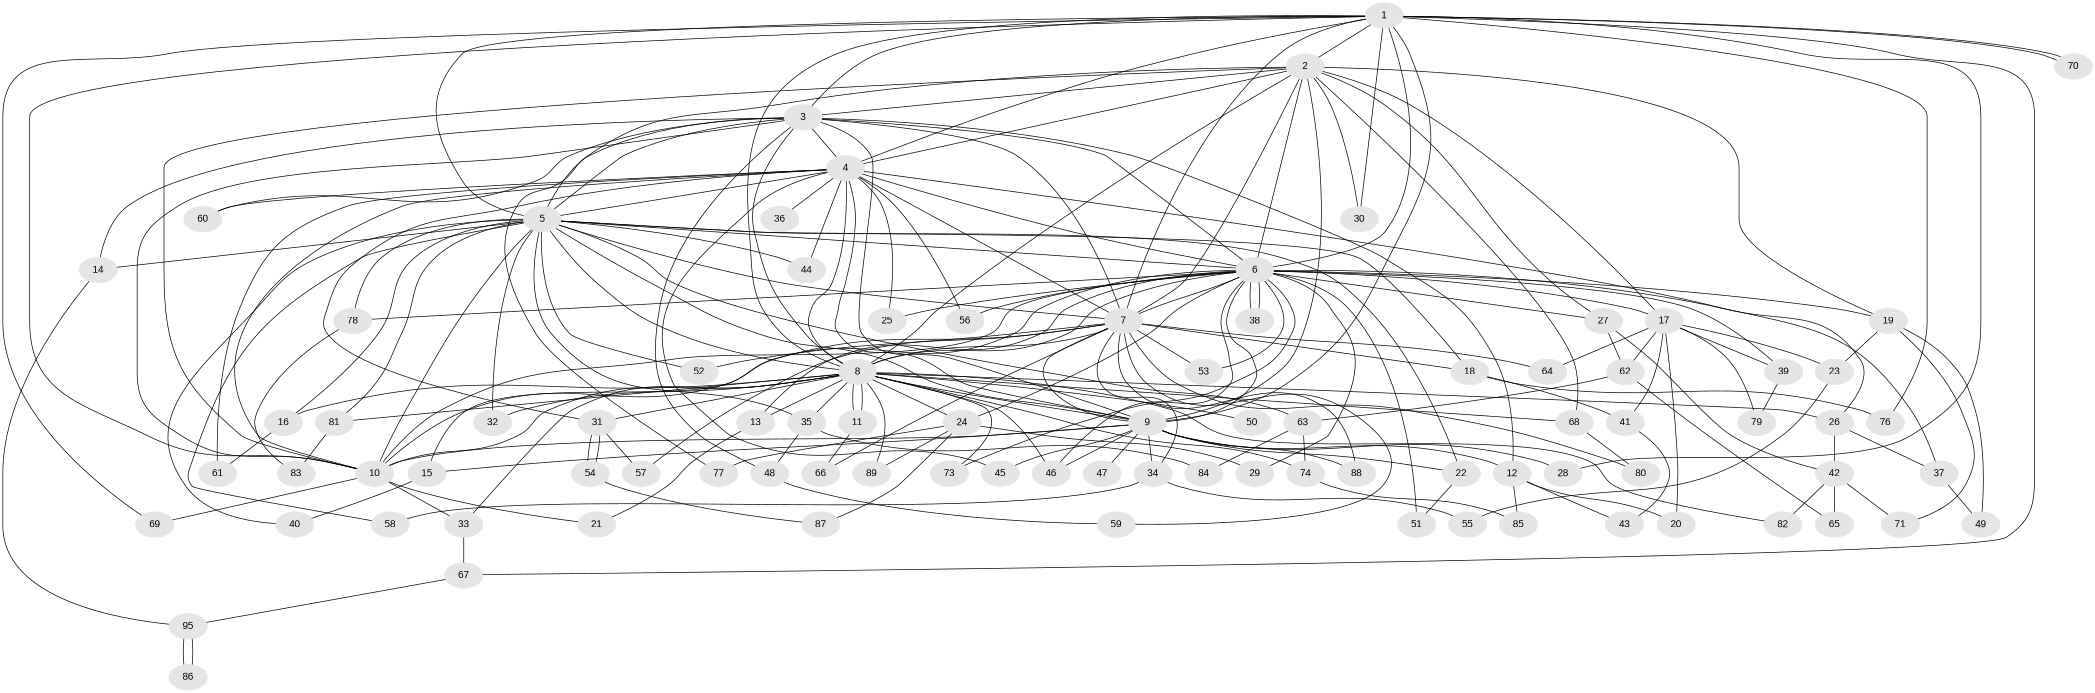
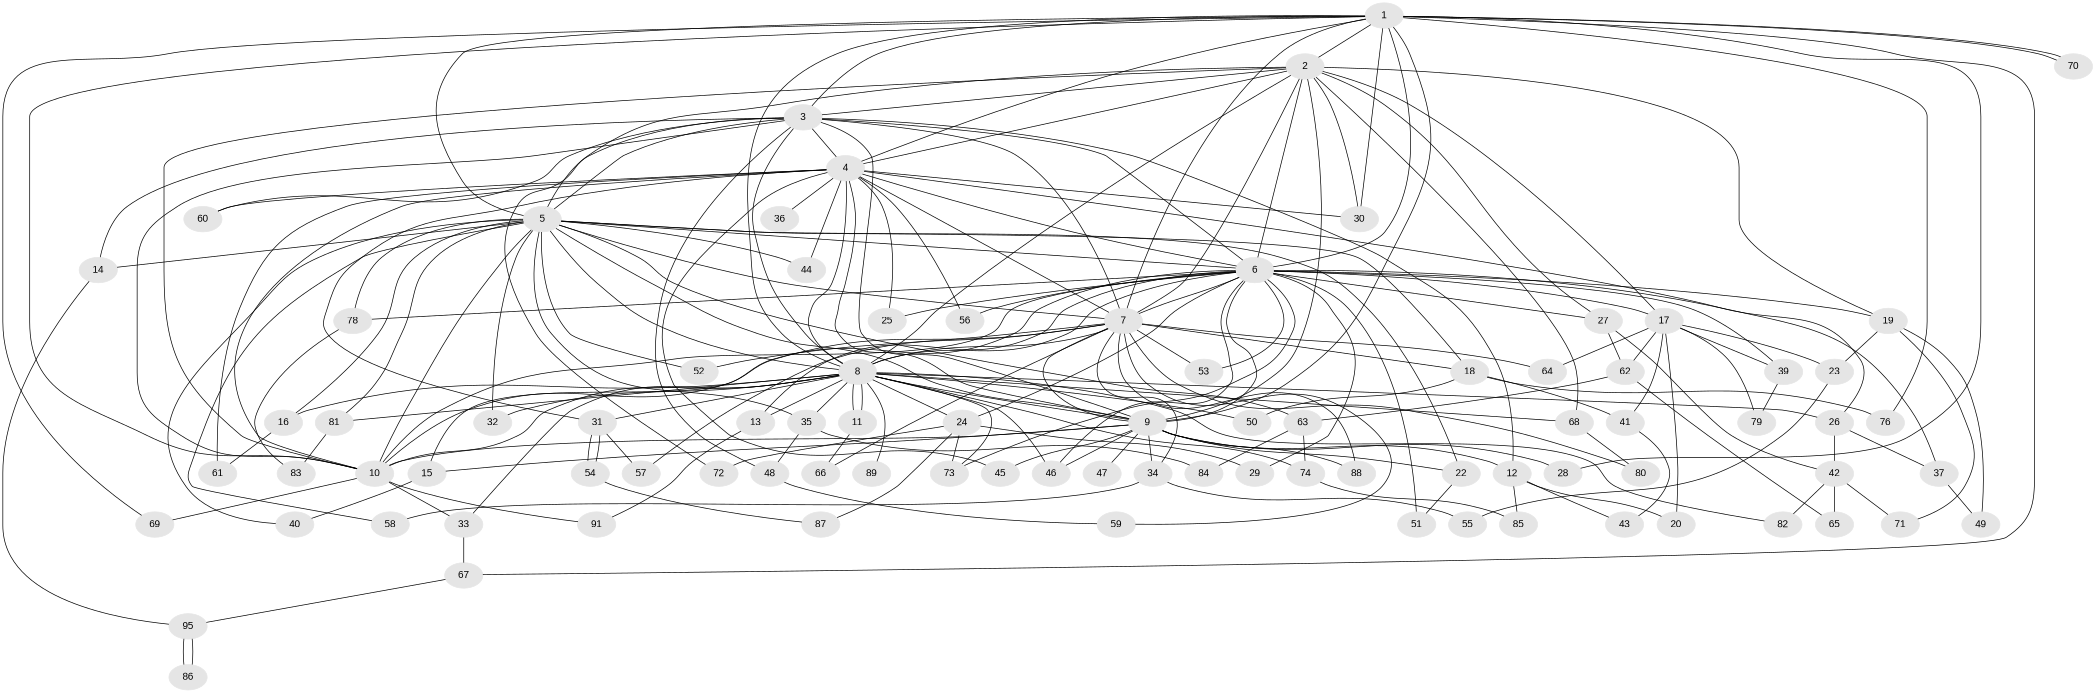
edge "4" -- "5": now "4" -- "30"
node "38": removed
edge "18" -- "50": added
edge "24" -- "89": now "24" -- "73"
node "77": label "77" -> "72"
node "21": label "21" -> "91"
